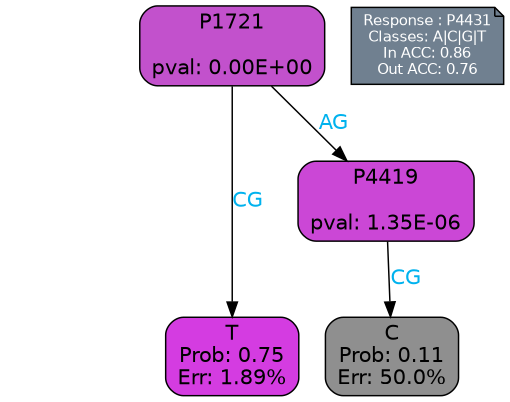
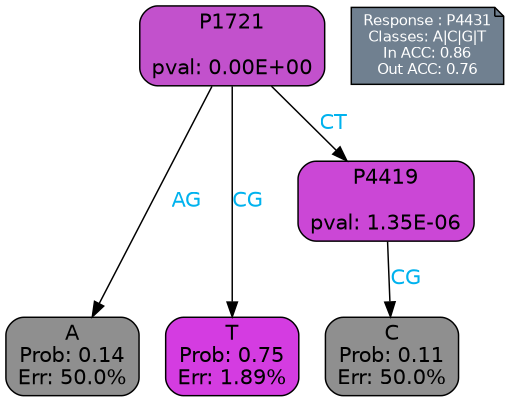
edge "P1721 pval: 0.00E+00" -> "P4419 pval: 1.35E-06": label "AG" -> "CT"
node "A Prob: 0.14 Err: 50.0%": added
